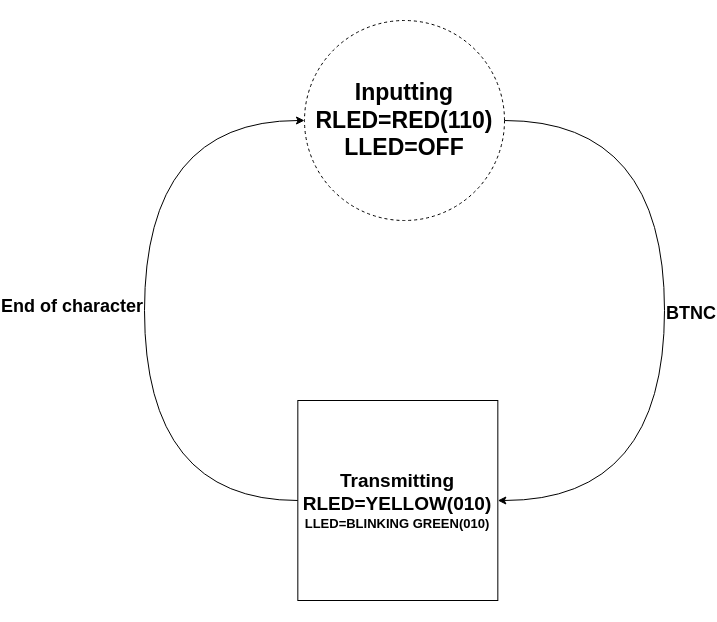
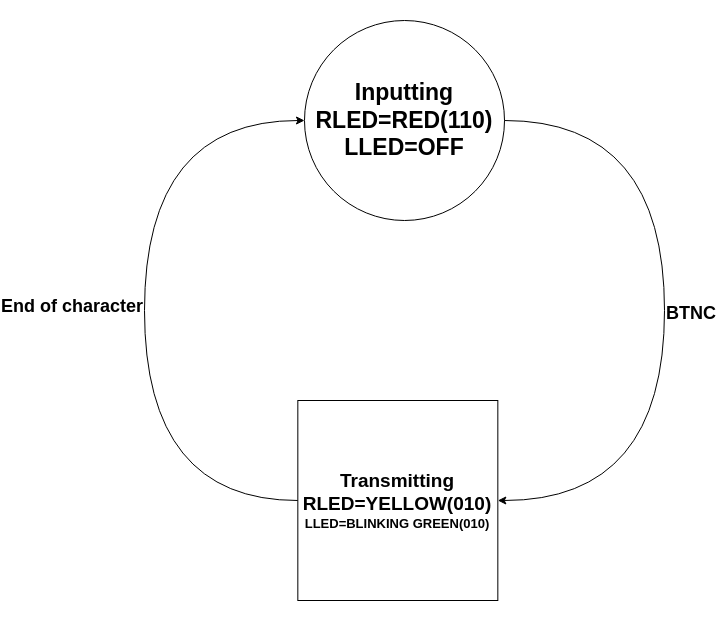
node "Inputting RLED=RED(110) LLED=OFF": style dashed -> solid
